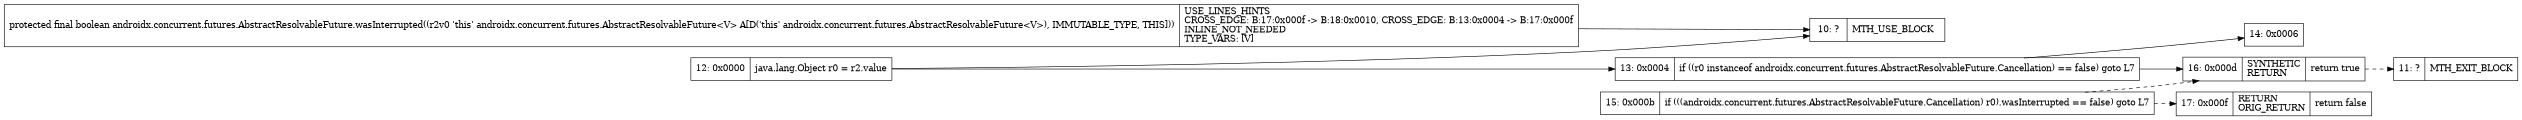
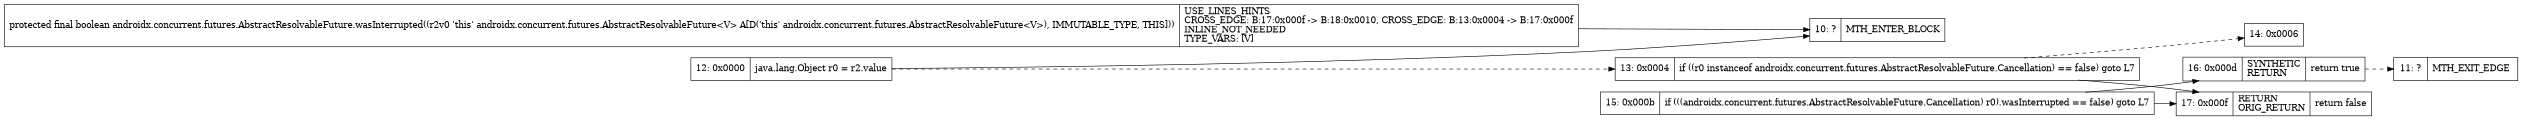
node "10: ?": text "MTH_USE_BLOCK" -> "MTH_ENTER_BLOCK"
edge "13: 0x0004" -> "14: 0x0006": style solid -> dashed
edge "12: 0x0000" -> "13: 0x0004": style solid -> dashed
edge "13: 0x0004" -> "16: 0x000d": now "13: 0x0004" -> "17: 0x000f"
node "11: ?": text "MTH_EXIT_BLOCK" -> "MTH_EXIT_EDGE"
edge "15: 0x000b" -> "16: 0x000d": style dashed -> solid
edge "15: 0x000b" -> "17: 0x000f": style dashed -> solid
